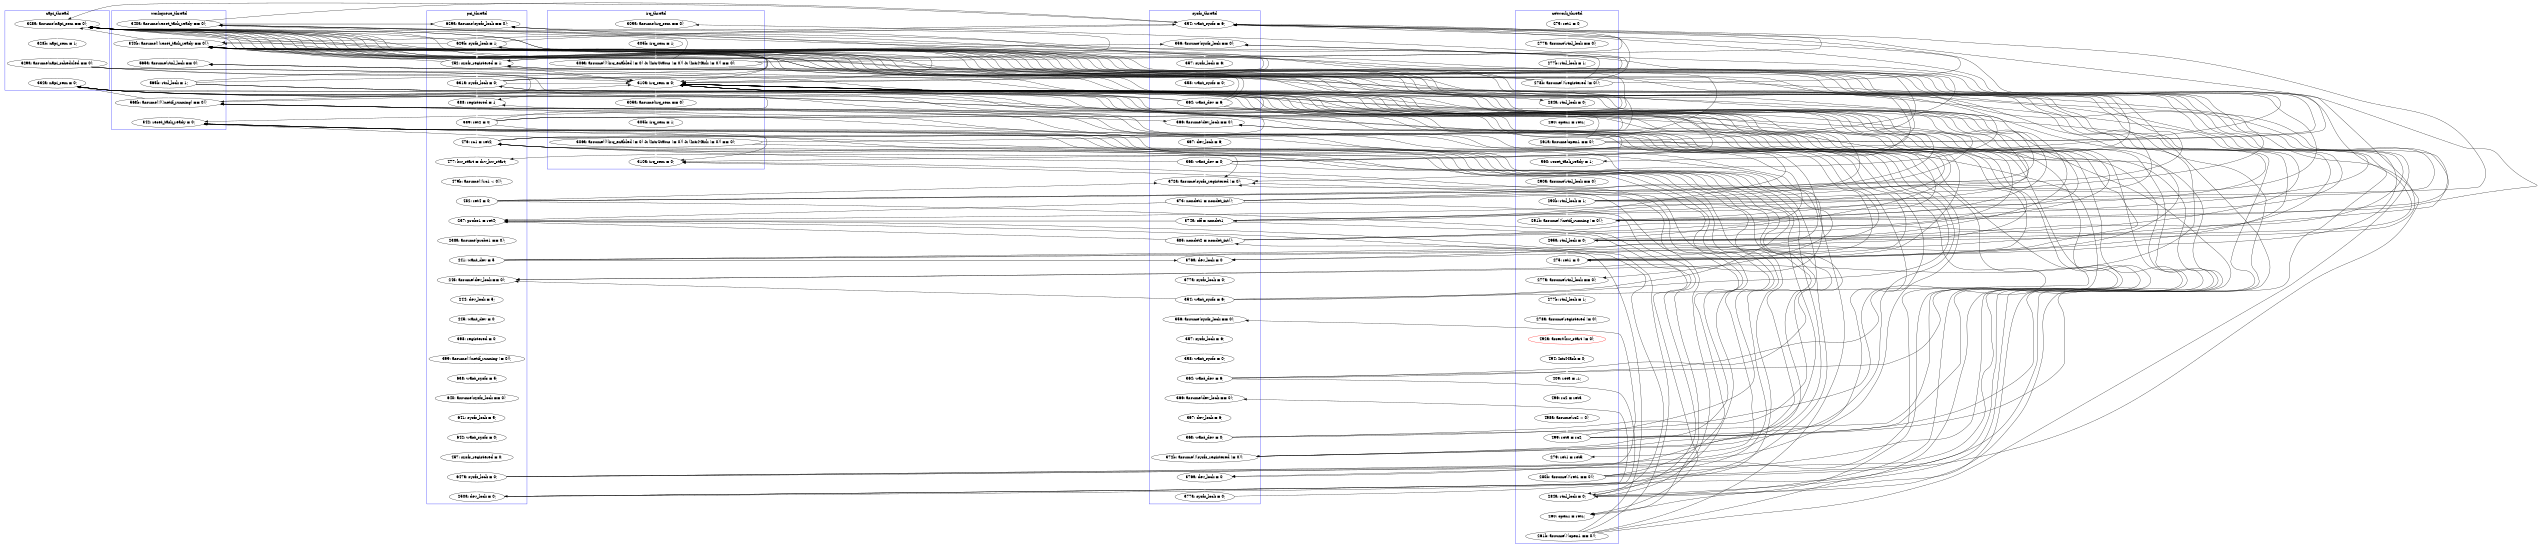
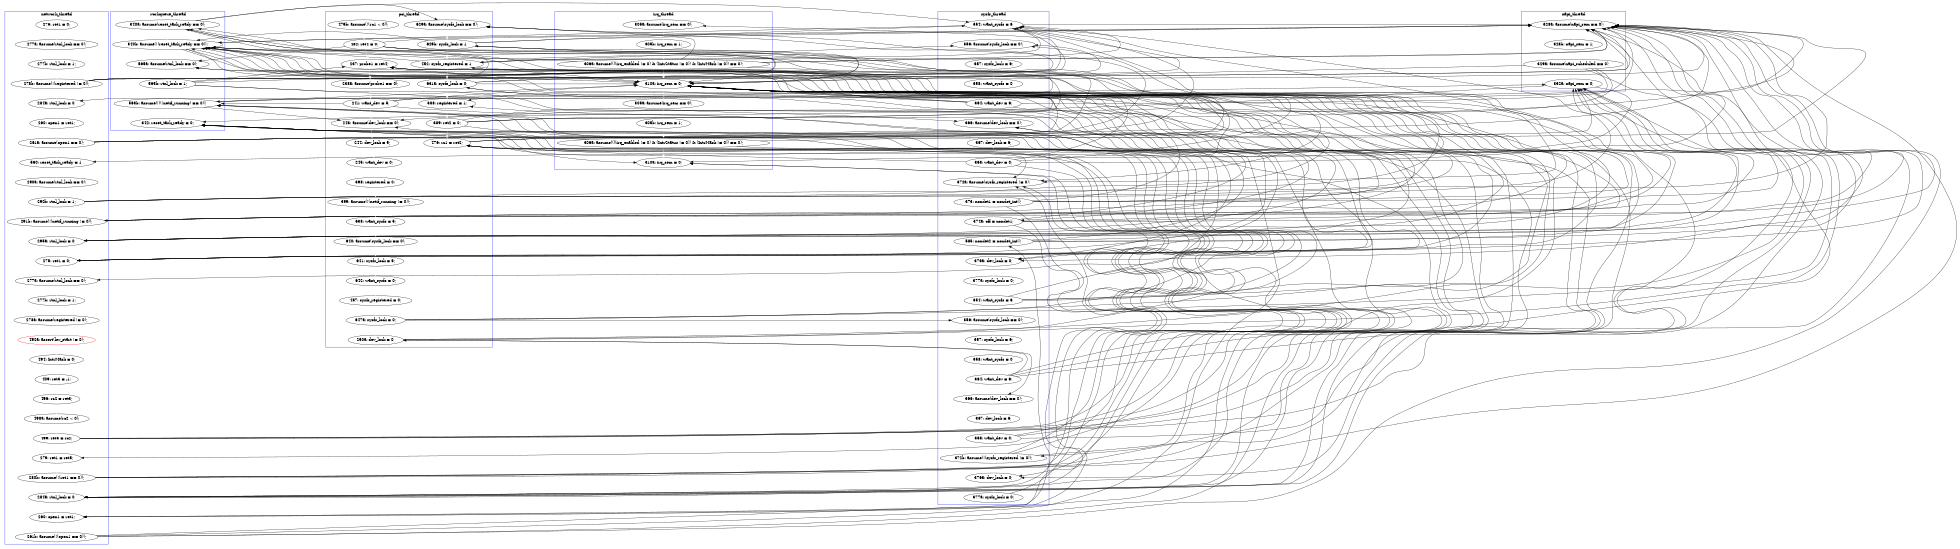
edge "295a: rtnl_lock = 0;" -> "452: sysfs_registered = 1;": reversed
node "477: hw_start = drv_hw_start;": removed
edge "261b: assume(!(open1 == 0));" -> "237: probe1 = ret4;": removed
edge "250a: dev_lock = 0;" -> "332a: napi_sem = 0;": added
